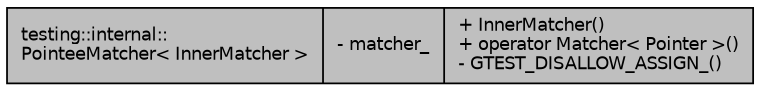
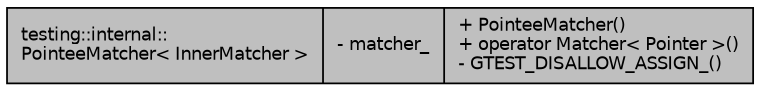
node "testing::internal::": text "+ InnerMatcher()" -> "+ PointeeMatcher()"
